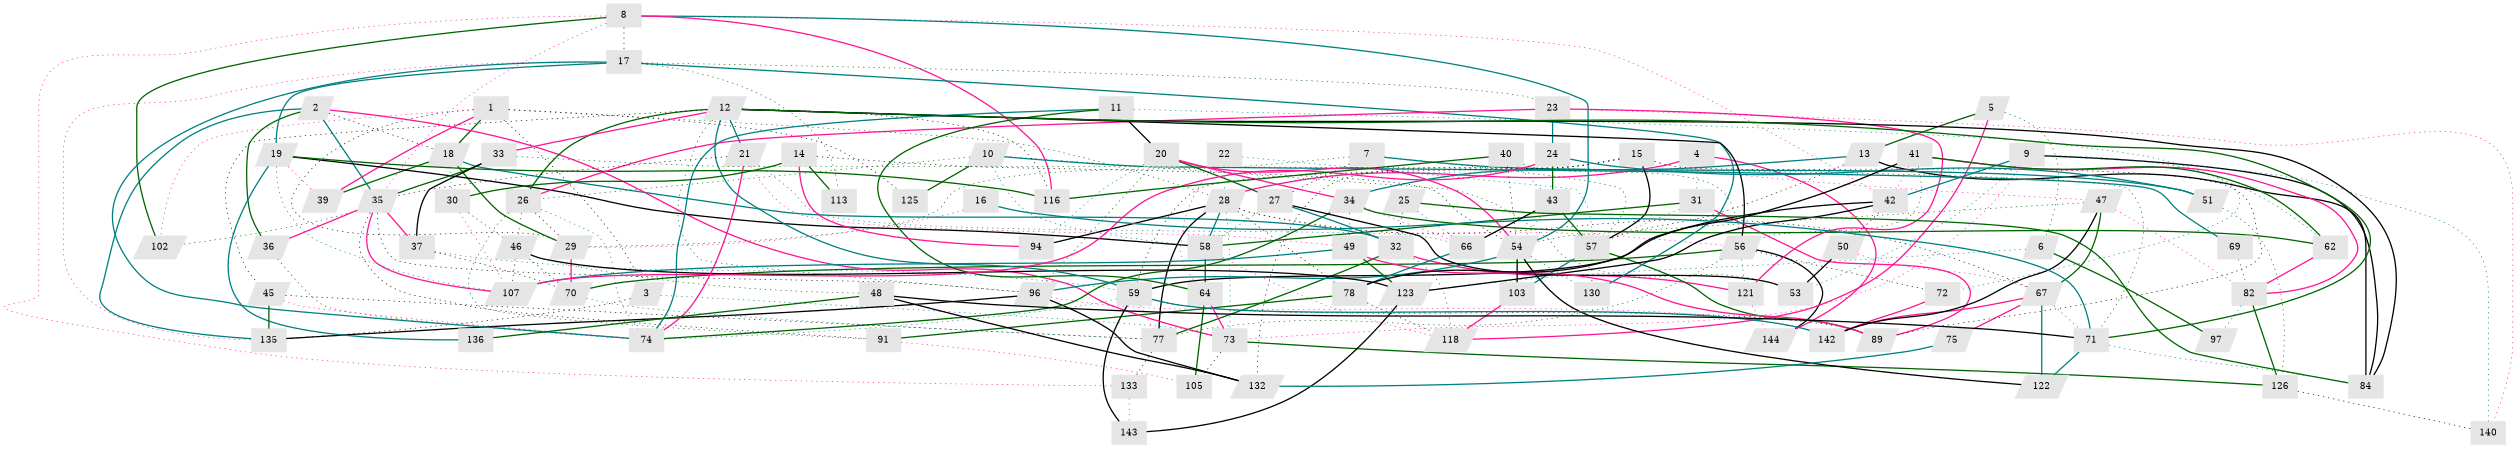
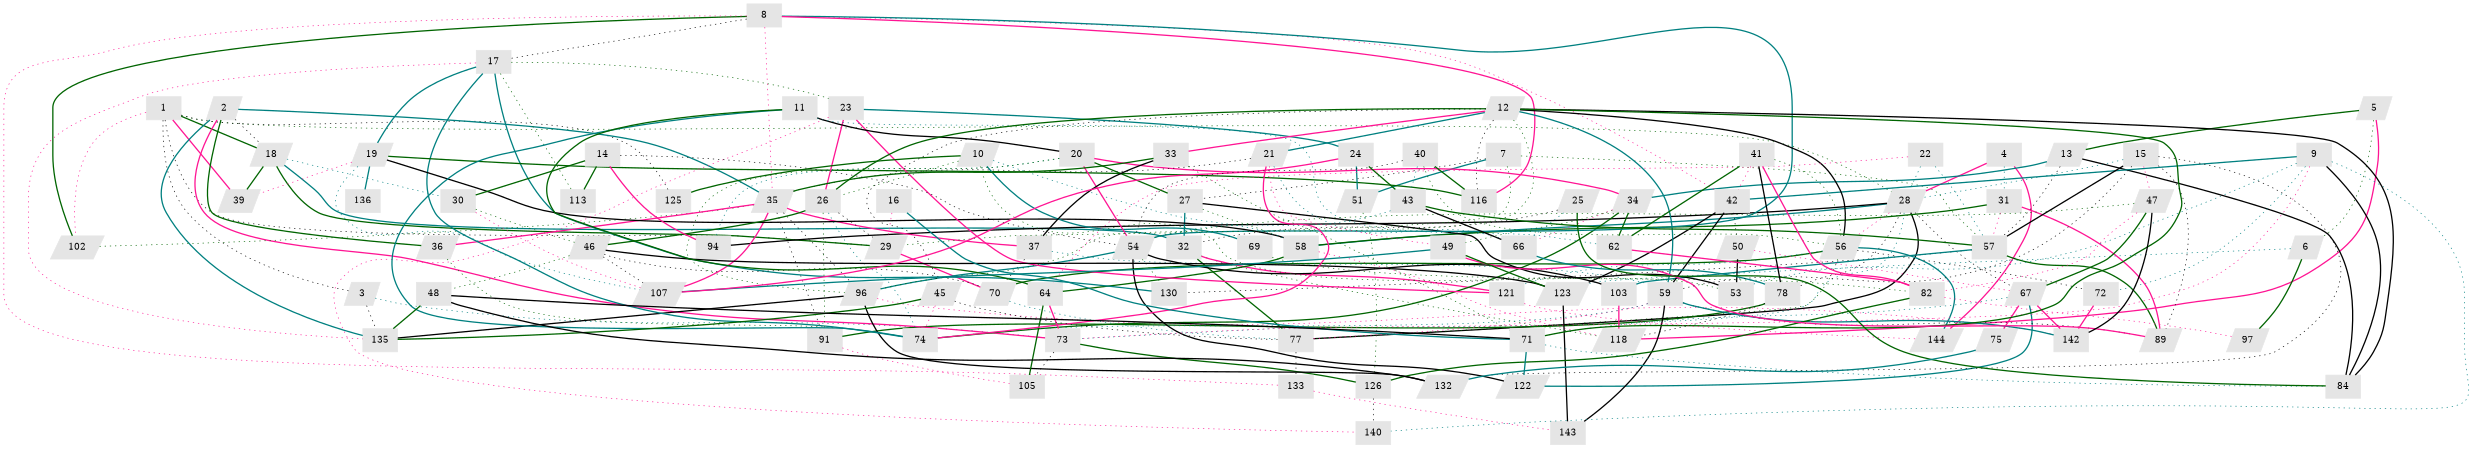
edge "26" -- "46": style dotted -> bold
edge "56" -- "144": color black -> teal
edge "48" -- "136": now "48" -- "135"
edge "82" -- "97": color teal -> deeppink
